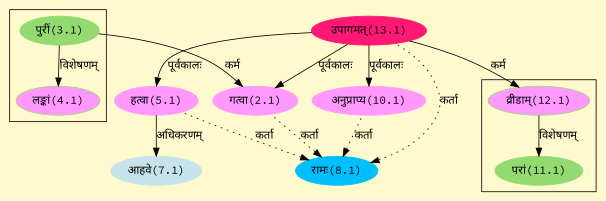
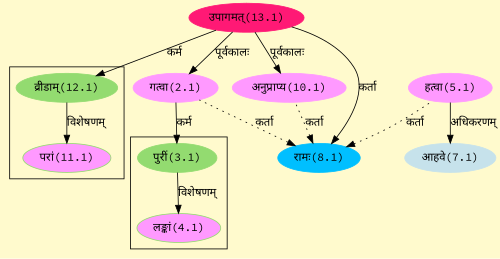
edge "उपागमत्(13.1)" -> "हत्वा(5.1)": removed, label "पूर्वकालः"
edge "पुरीं(3.1)" -> "गत्वा(2.1)": reversed
node "व्रीडाम्(12.1)": fillcolor #ff99ff -> #93db70
edge "उपागमत्(13.1)" -> "रामः(8.1)": style dotted -> solid
node "परां(11.1)": fillcolor #93db70 -> #ff99ff
